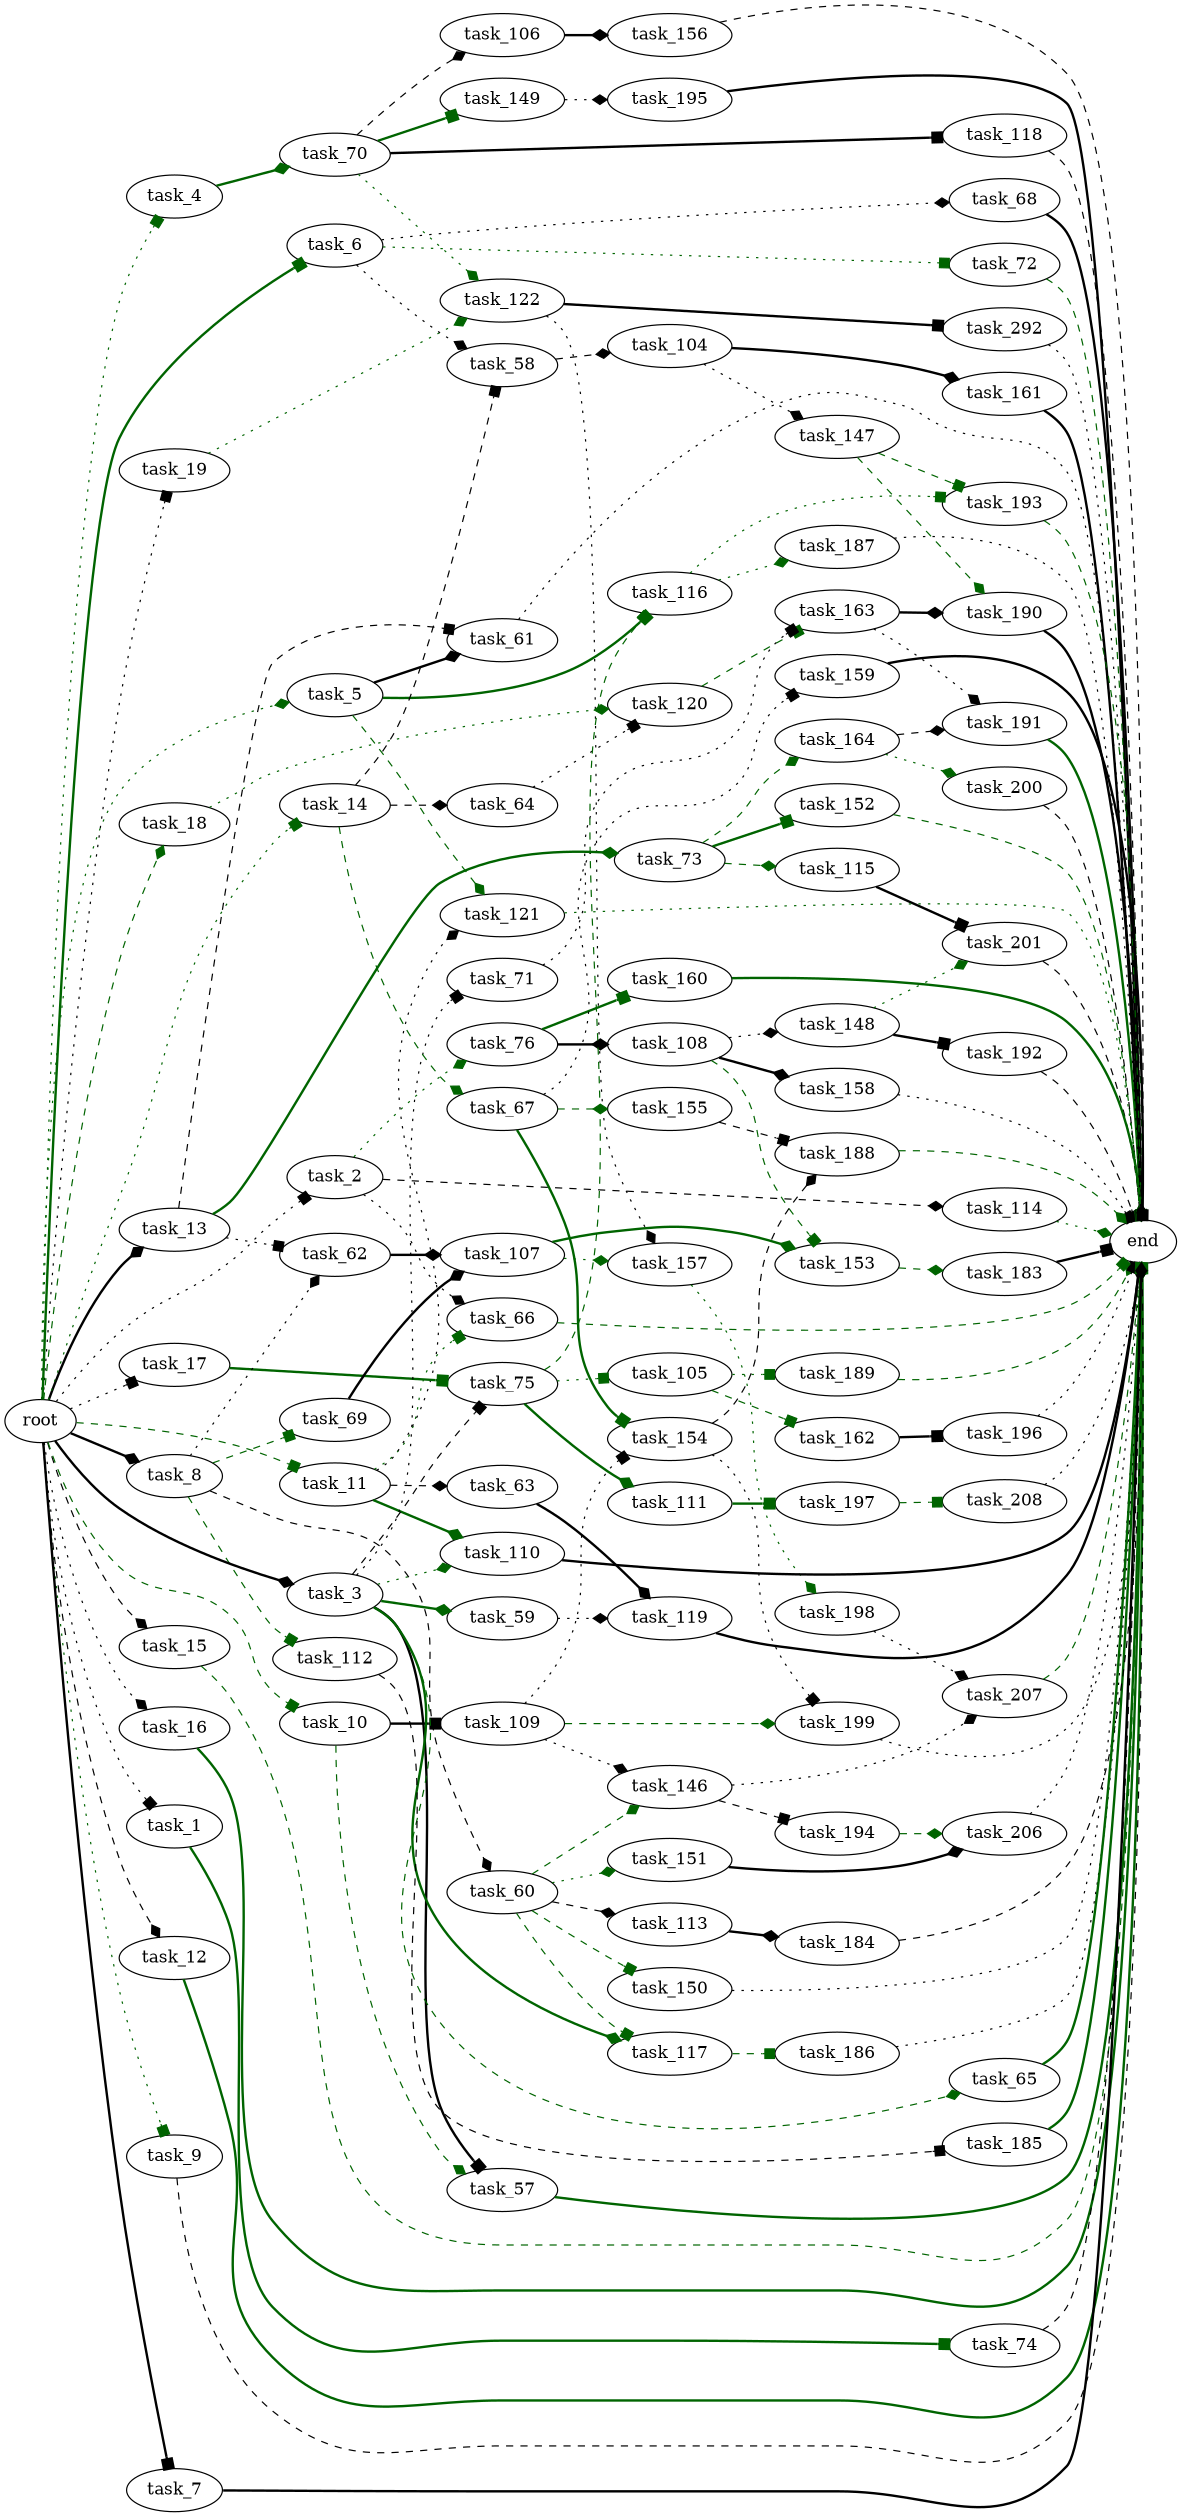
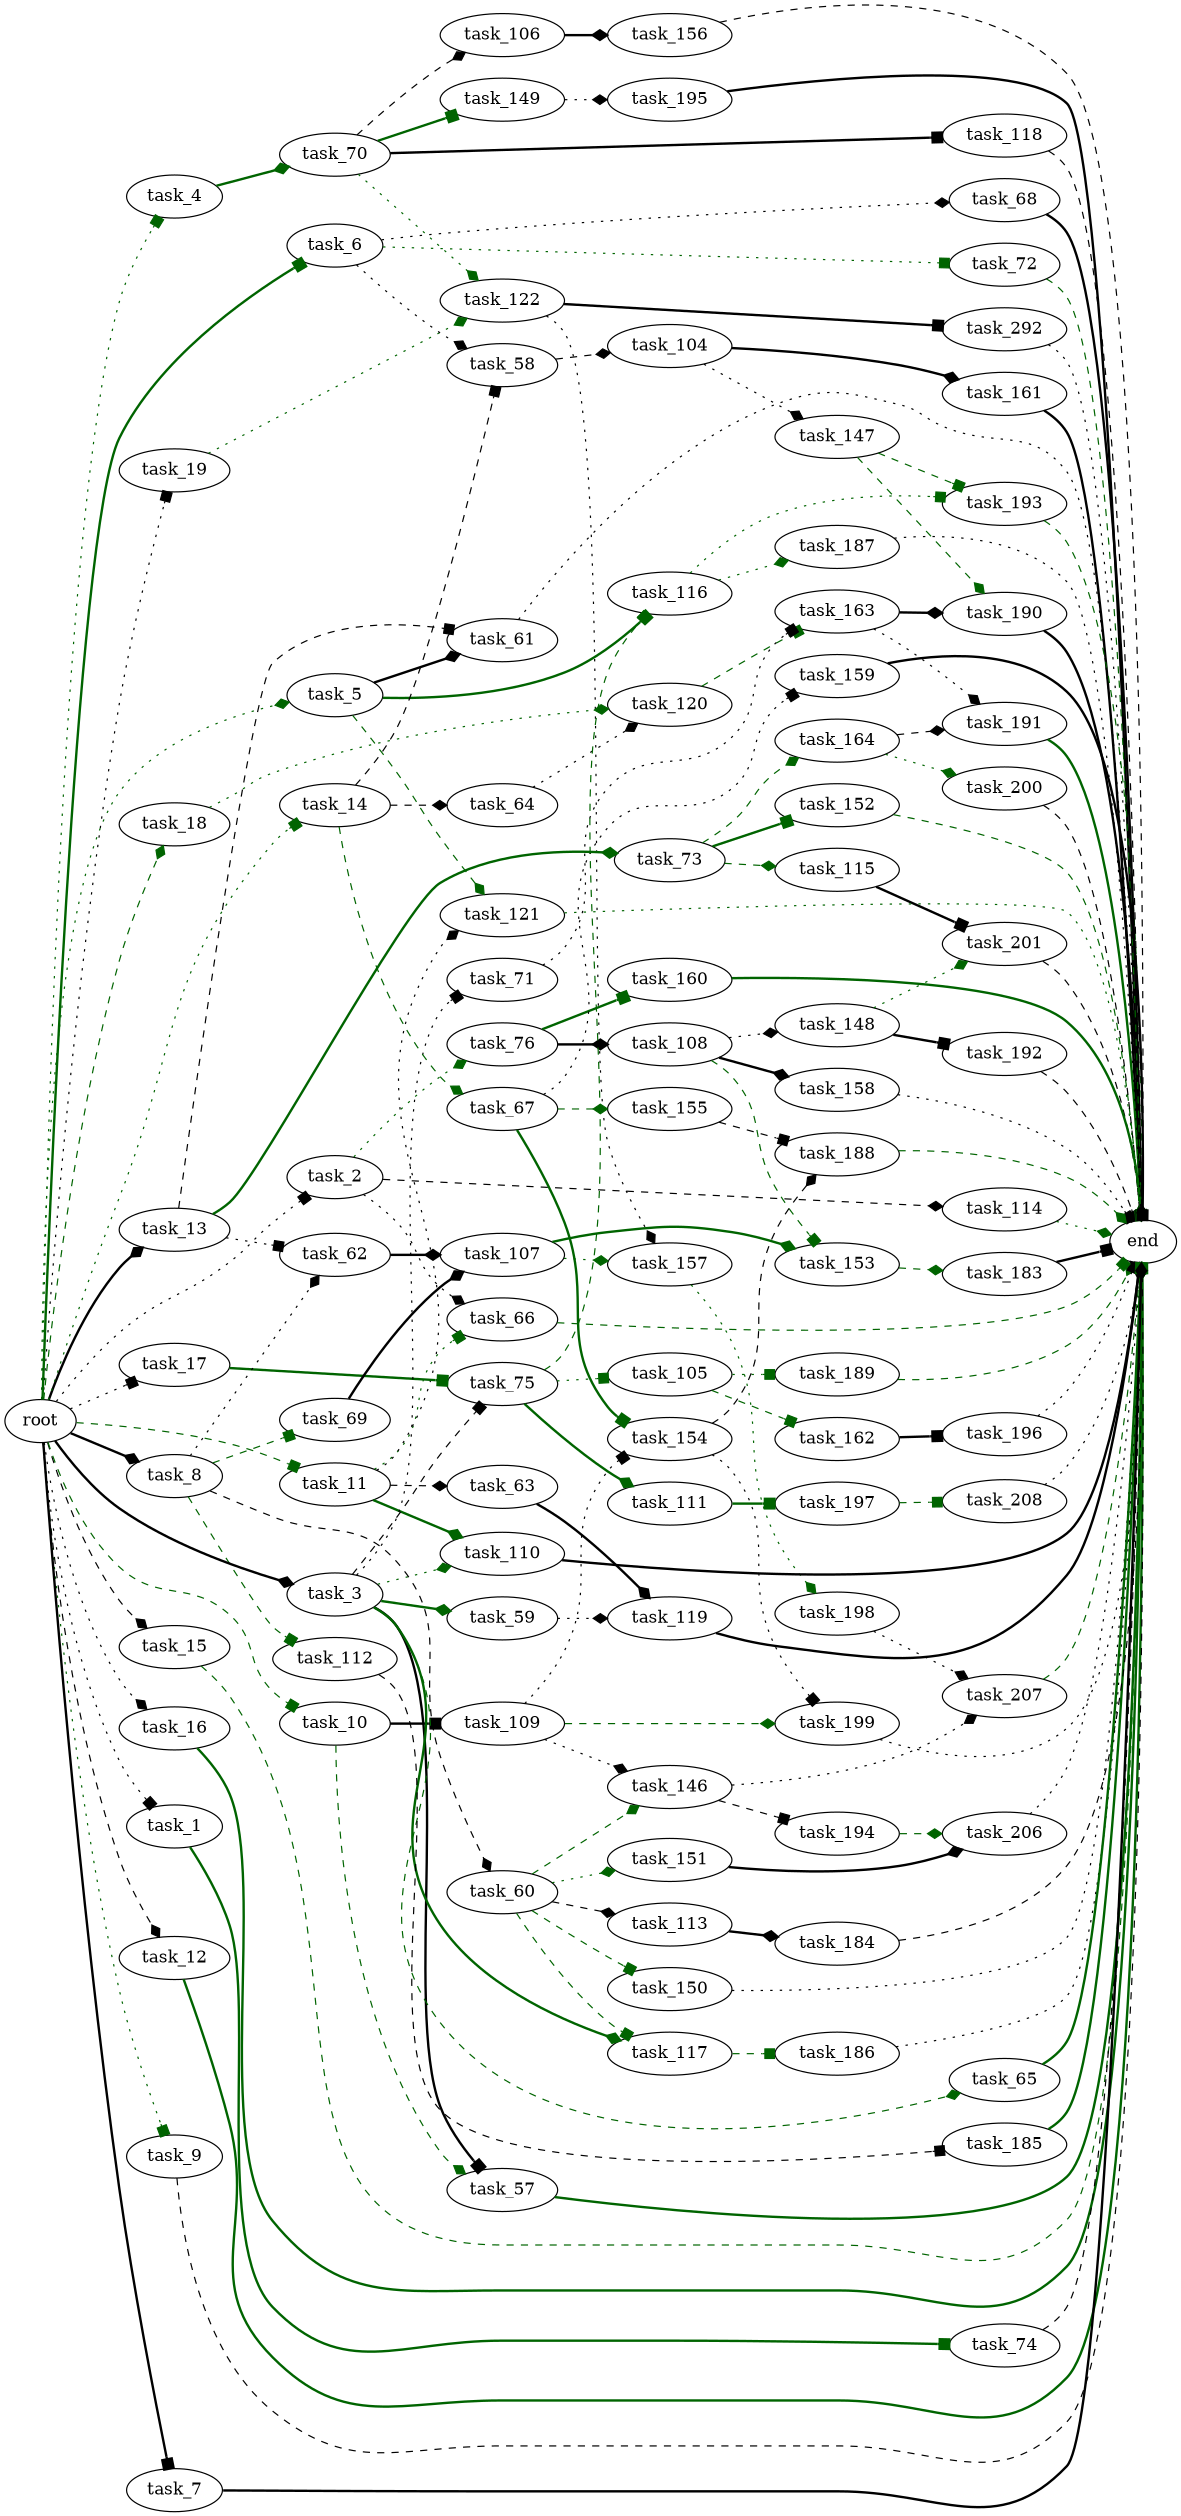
edge "task_64" -> "task_120": arrowhead box -> diamond
